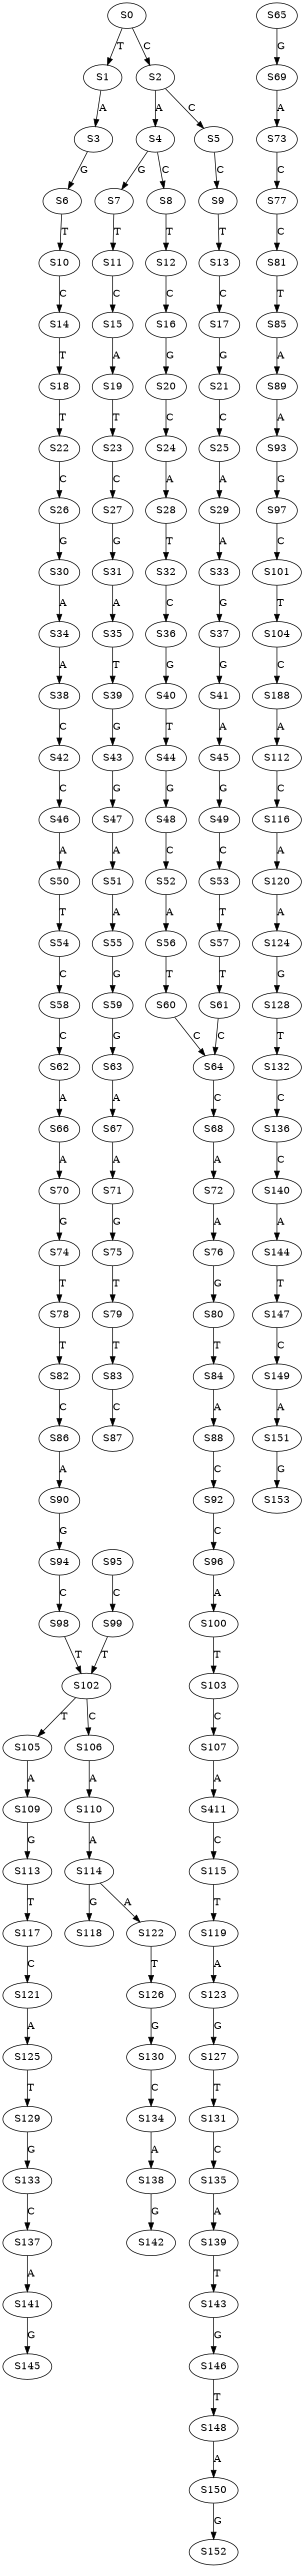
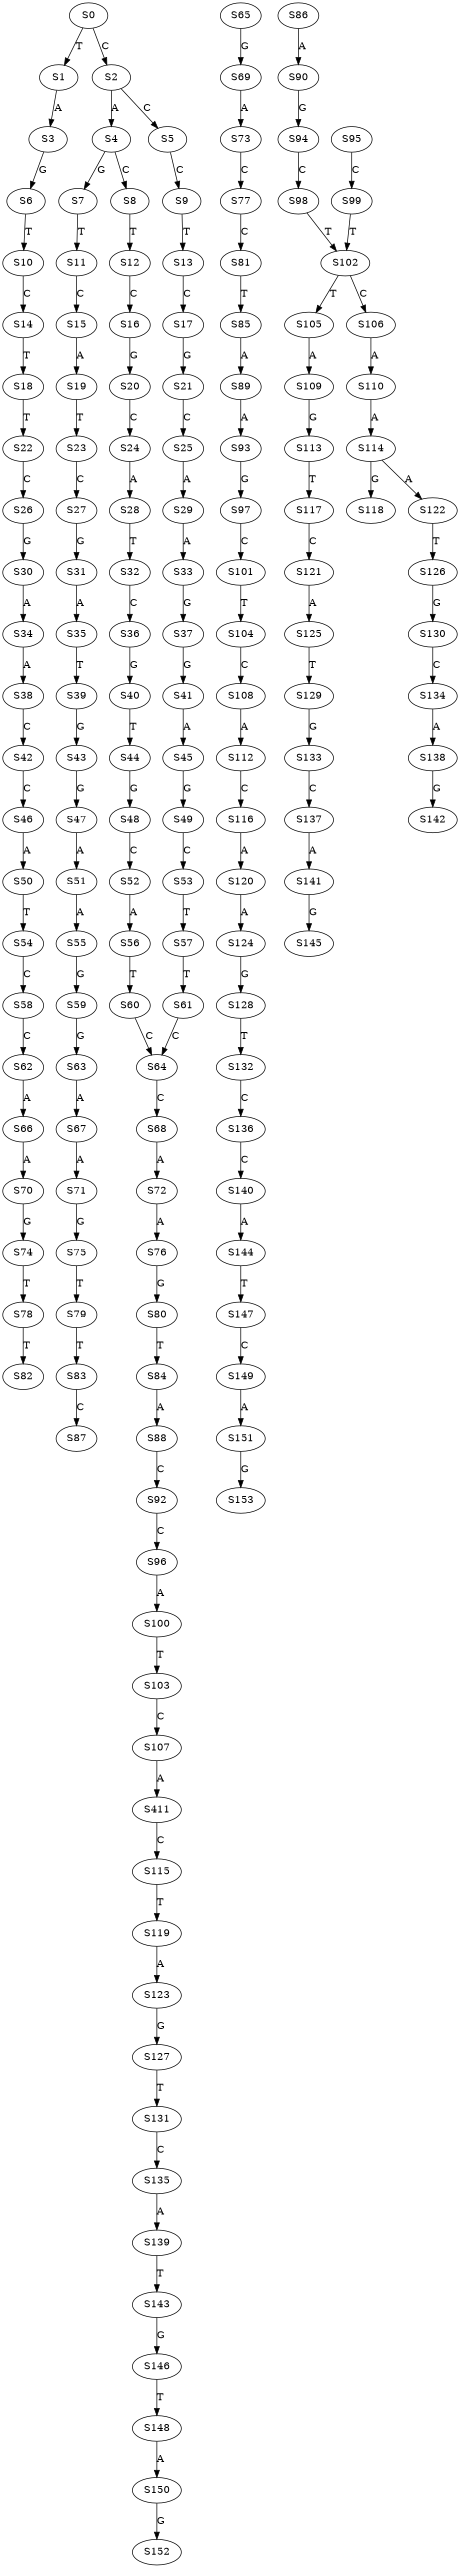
node "S188": label "S188" -> "S108"
edge "S82" -> "S86": removed, label "C"
